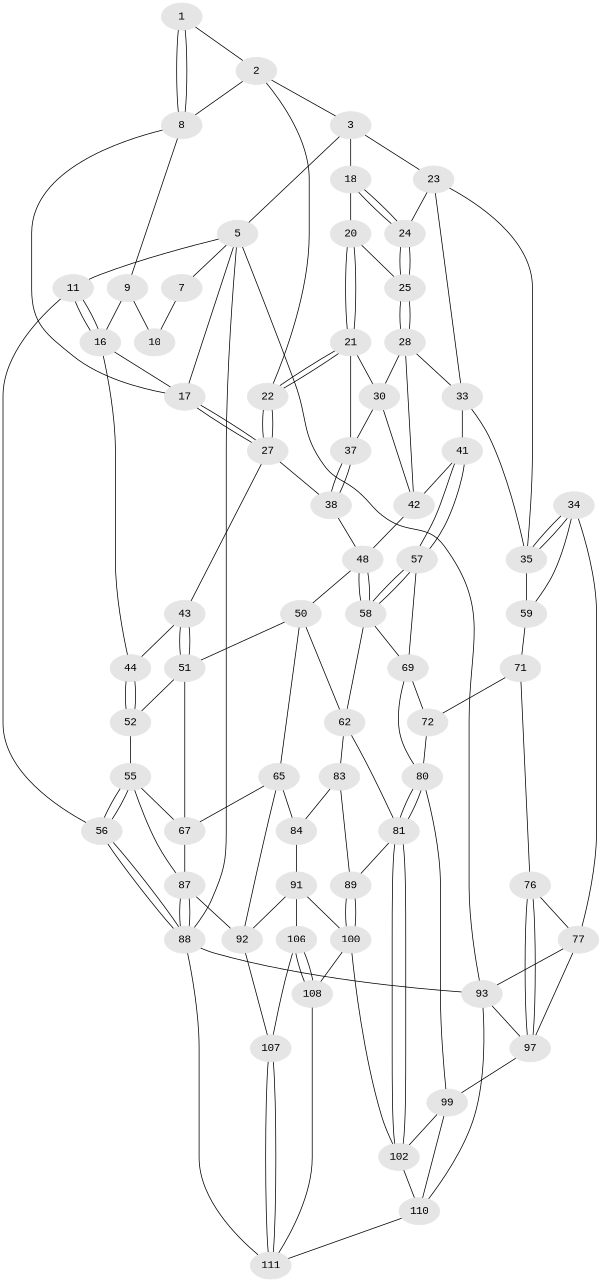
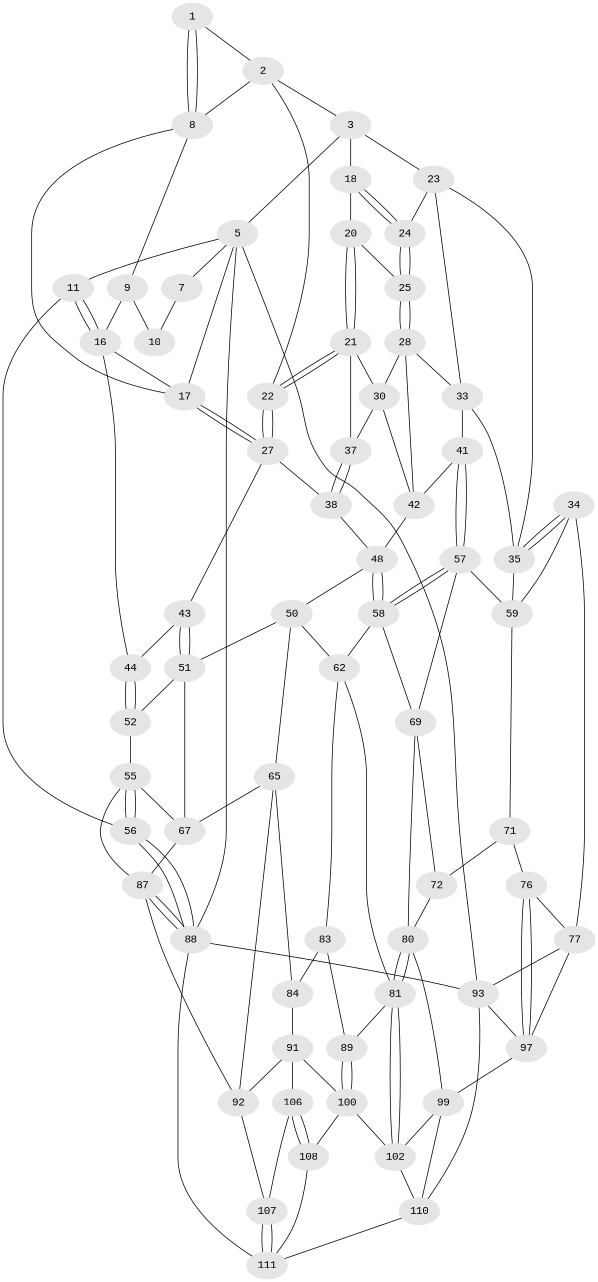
edge "57" -- "59": added
